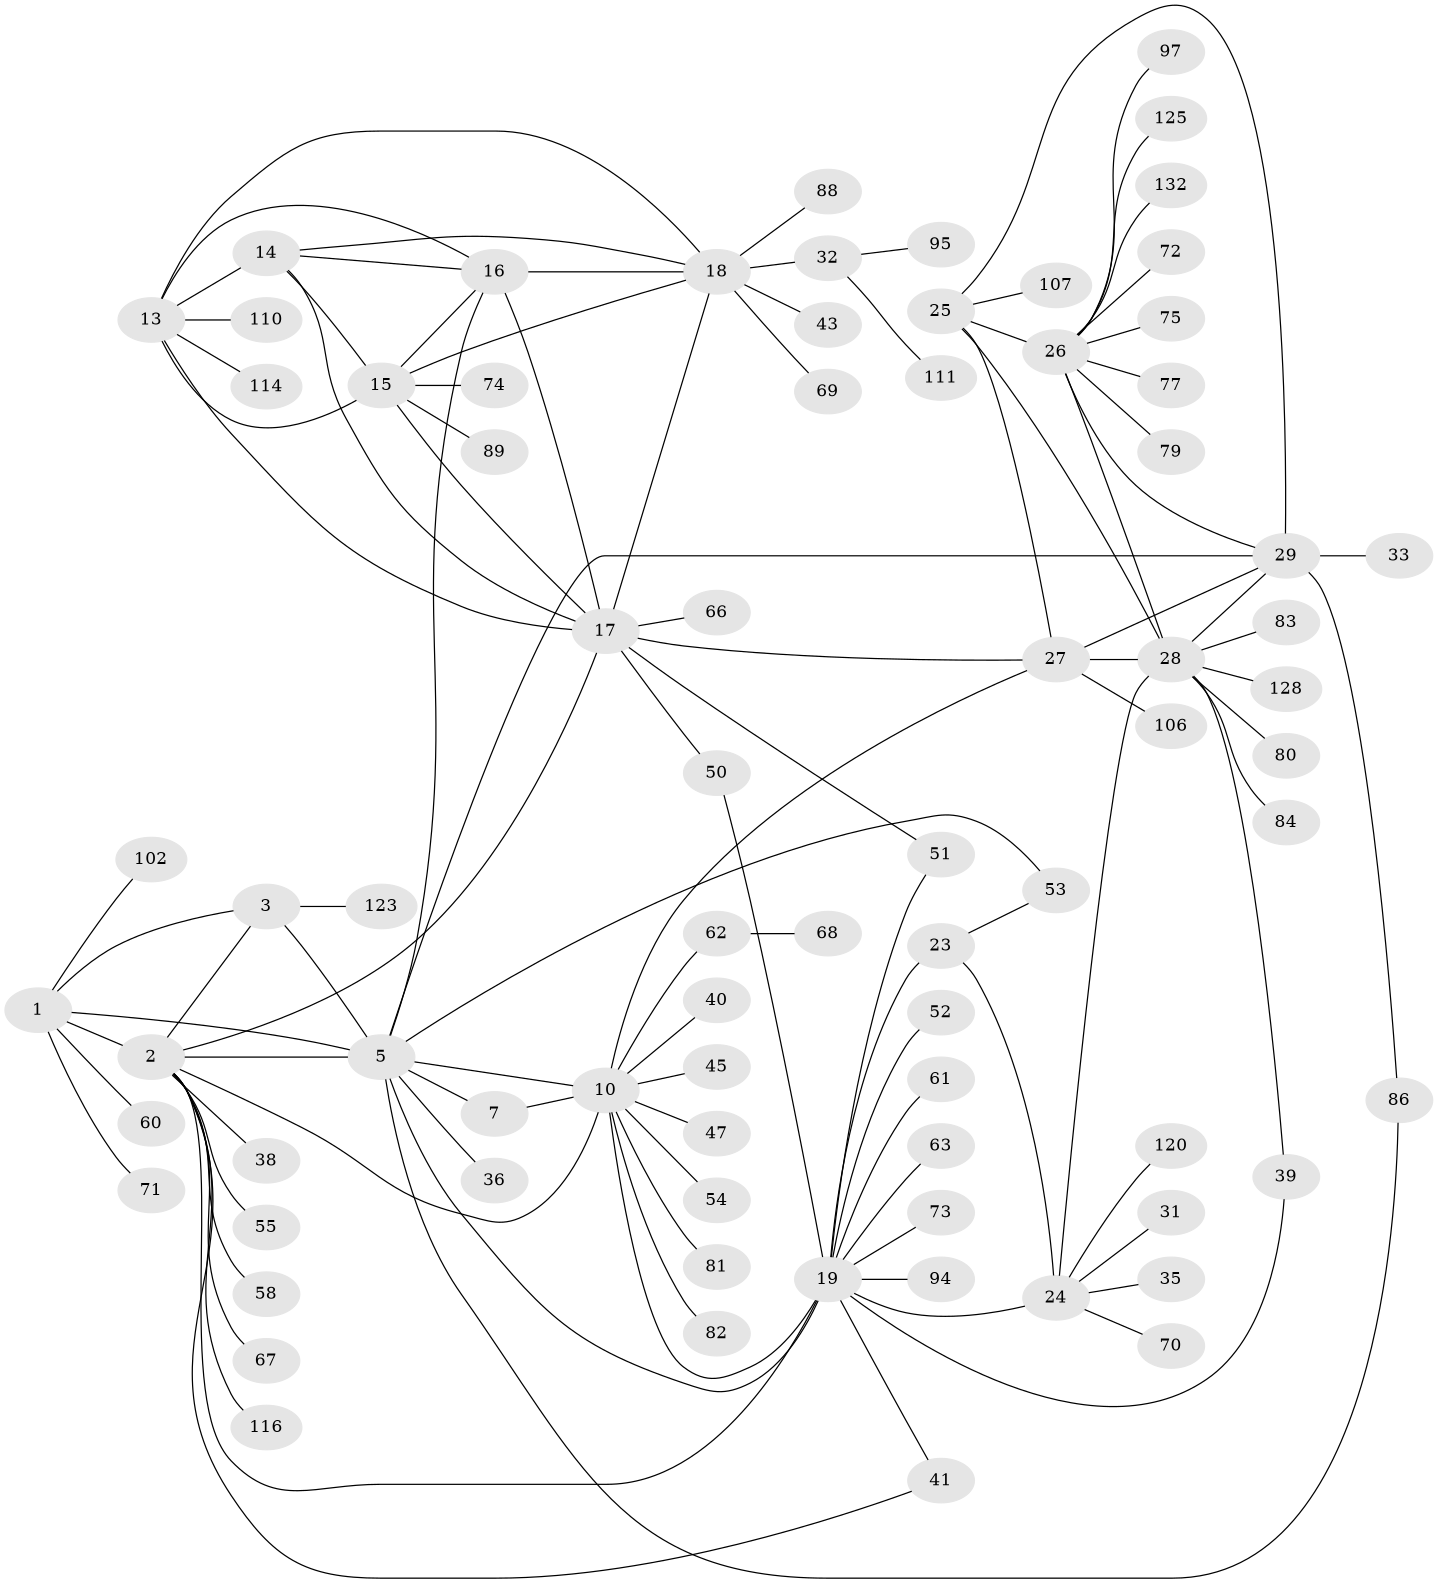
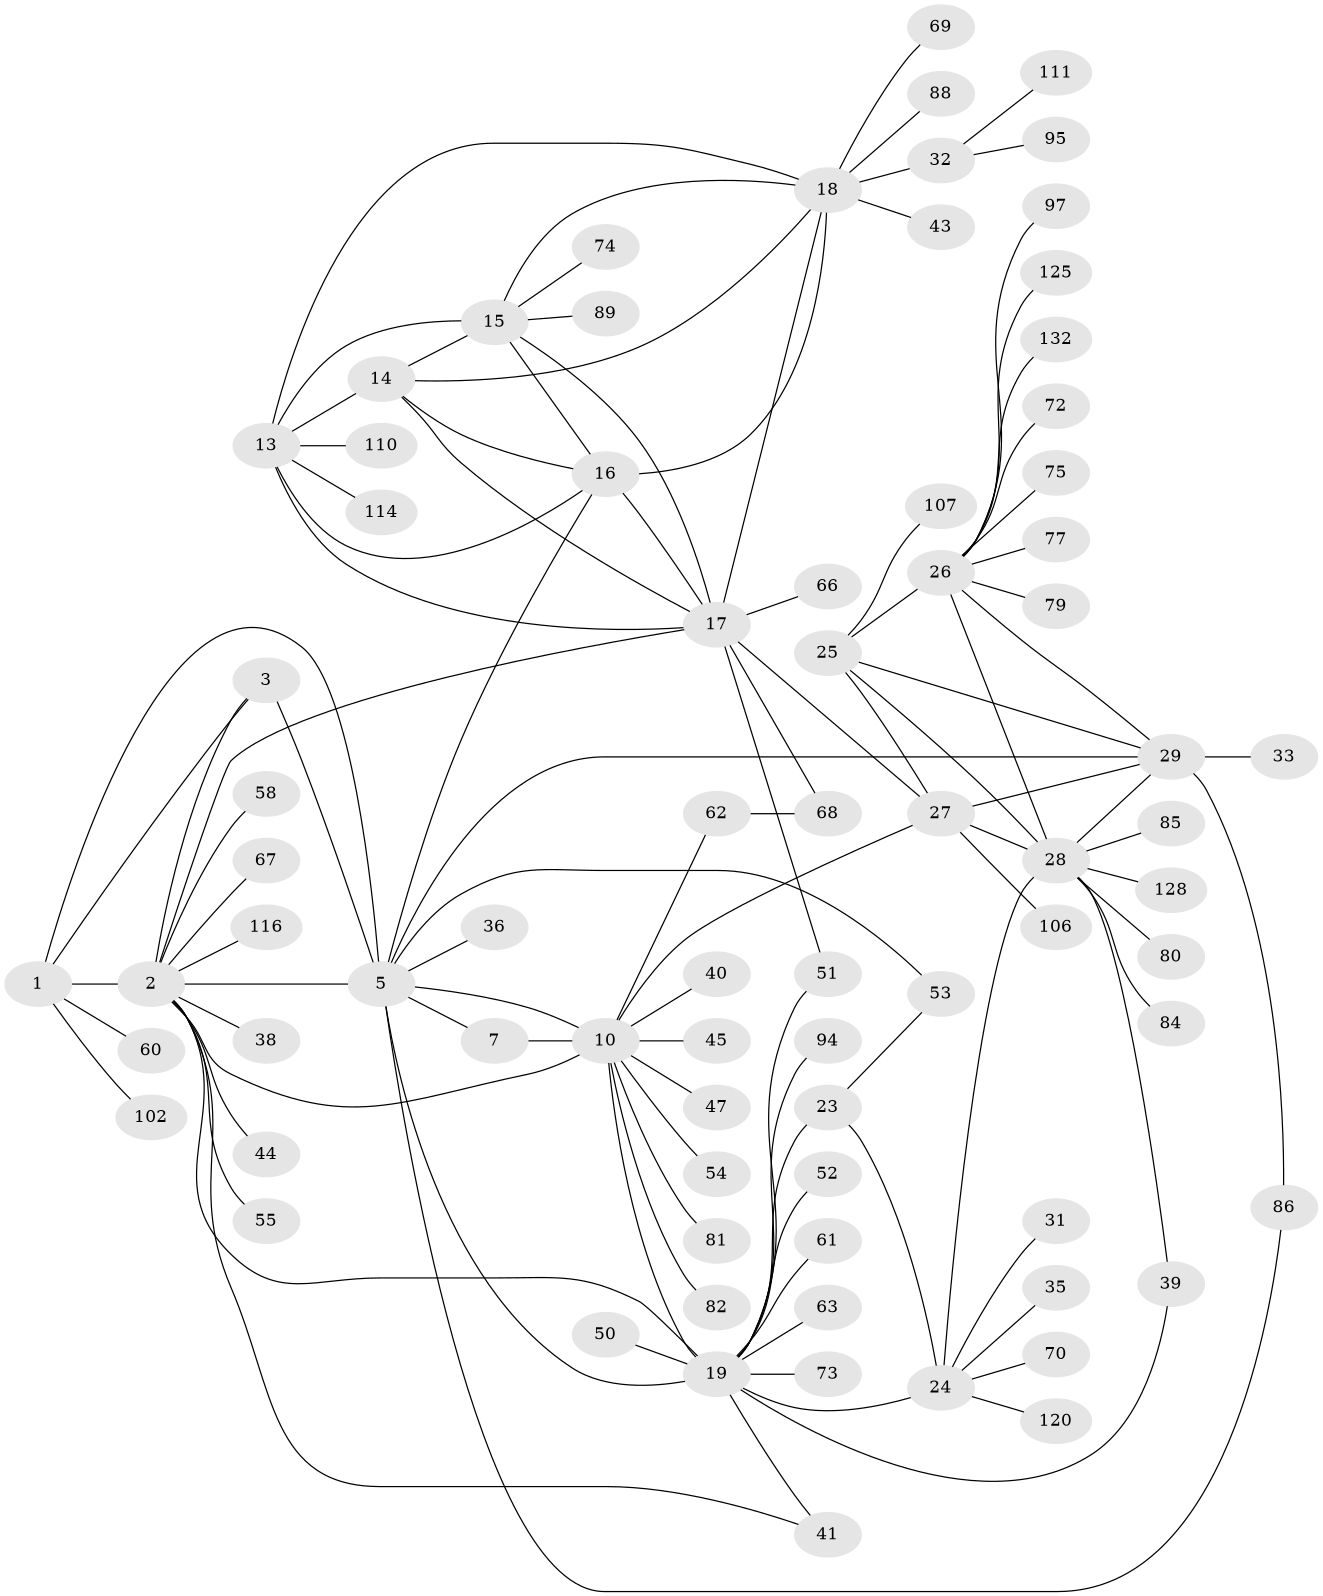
node "83": label "83" -> "85"
edge "17" -- "50": now "17" -- "68"
node "123": removed
node "44": added
node "71": removed
